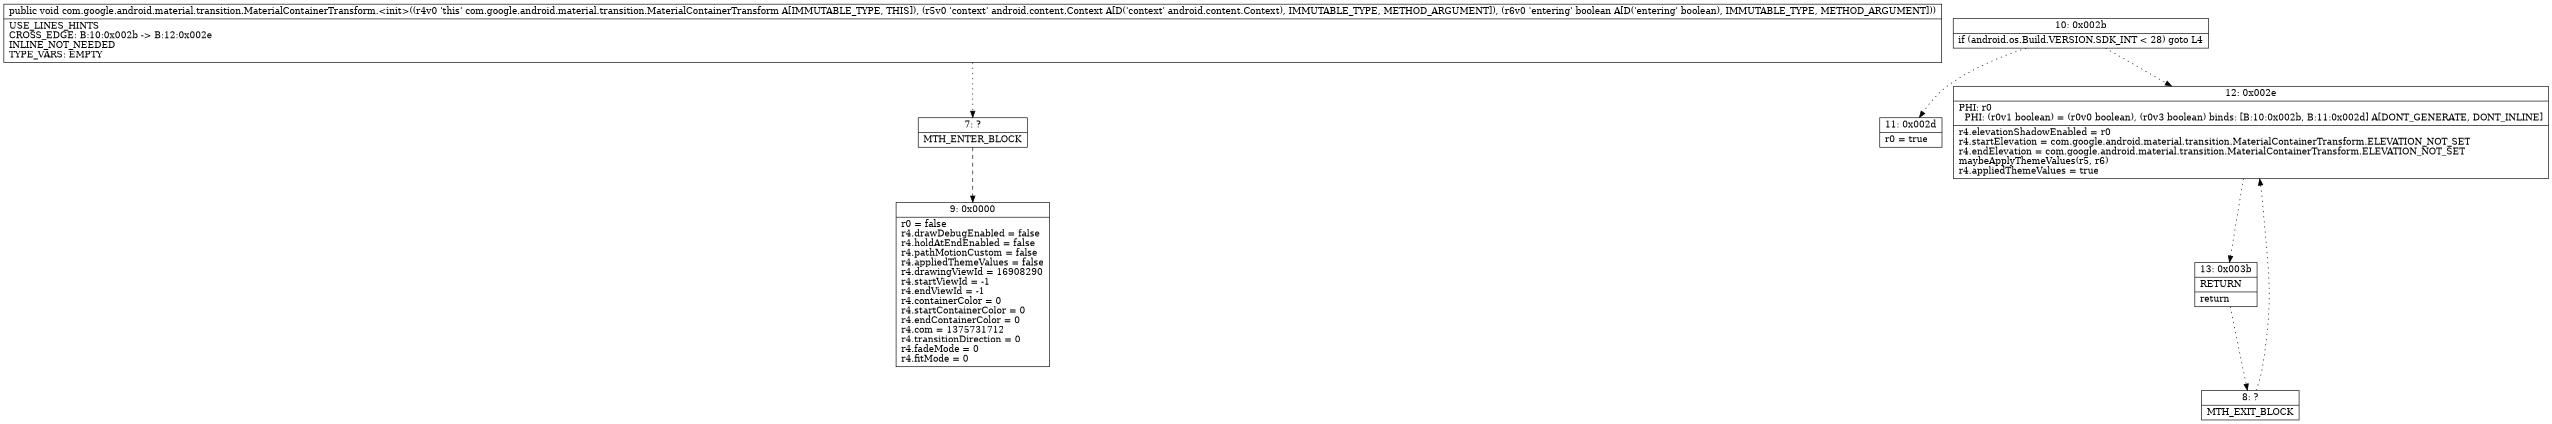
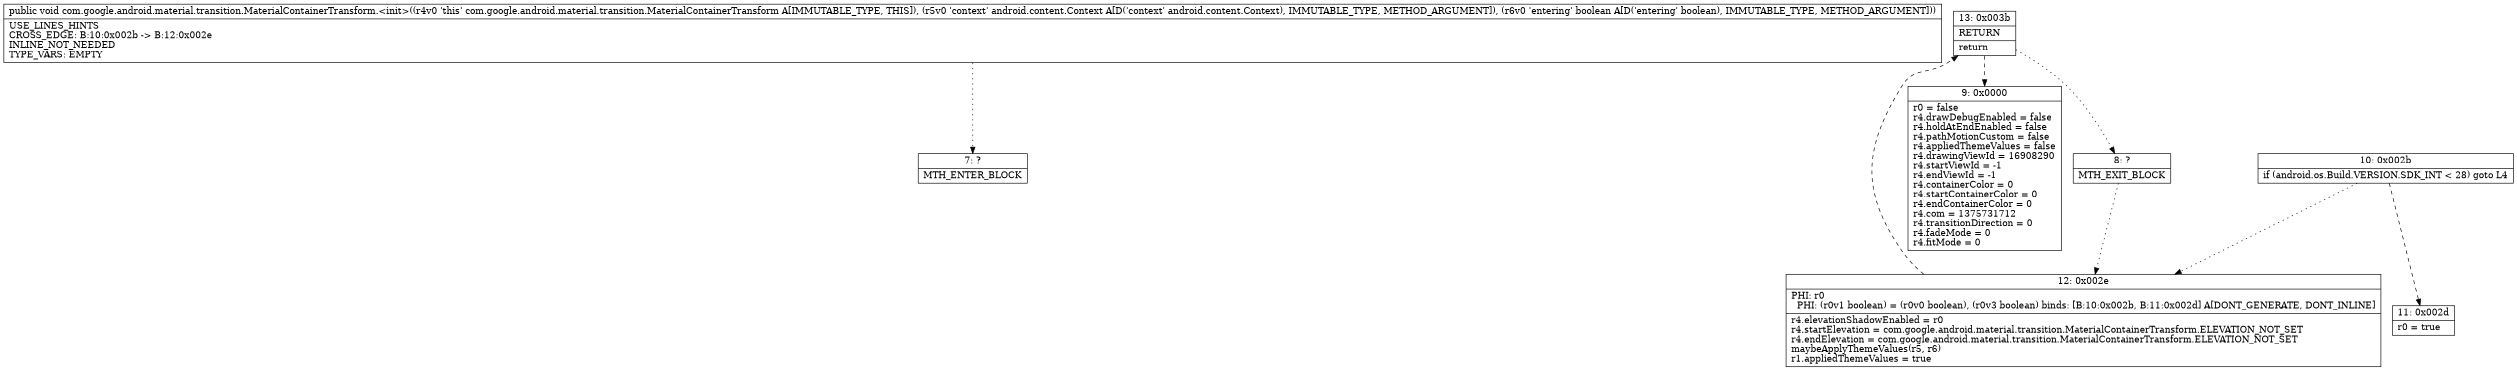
edge "10: 0x002b" -> "11: 0x002d": style dotted -> dashed
node "12: 0x002e": text "r4.appliedThemeValues = true" -> "r1.appliedThemeValues = true"
edge "7: ?" -> "9: 0x0000": now "13: 0x003b" -> "9: 0x0000"
edge "12: 0x002e" -> "13: 0x003b": style dotted -> dashed
